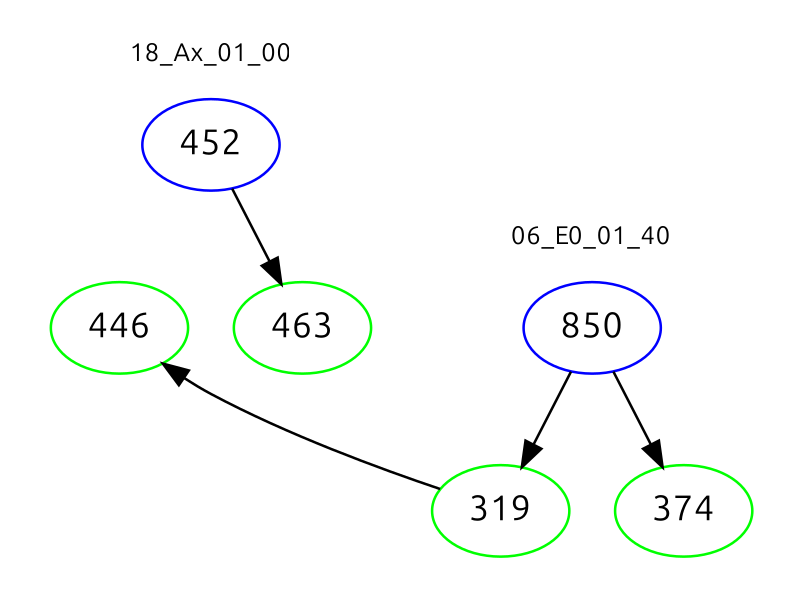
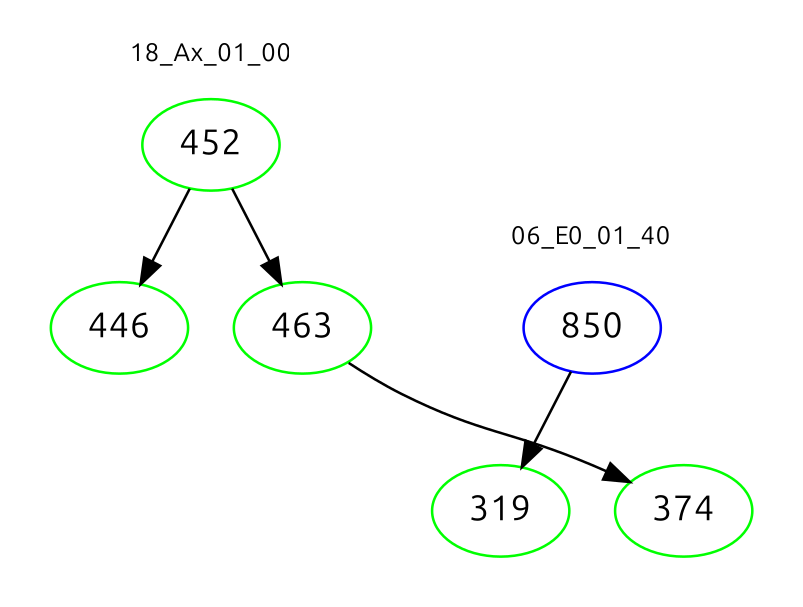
node "452": color blue -> green
edge "850" -> "374": now "463" -> "374"
edge "319" -> "446": now "452" -> "446"
